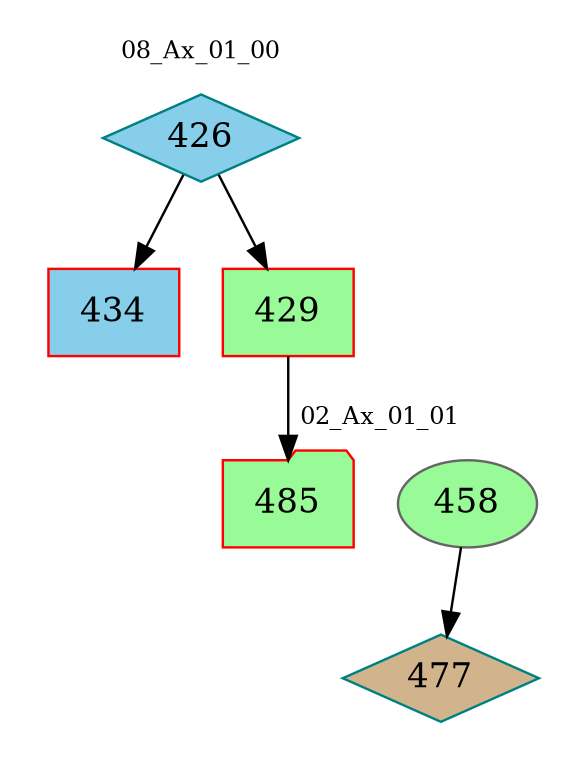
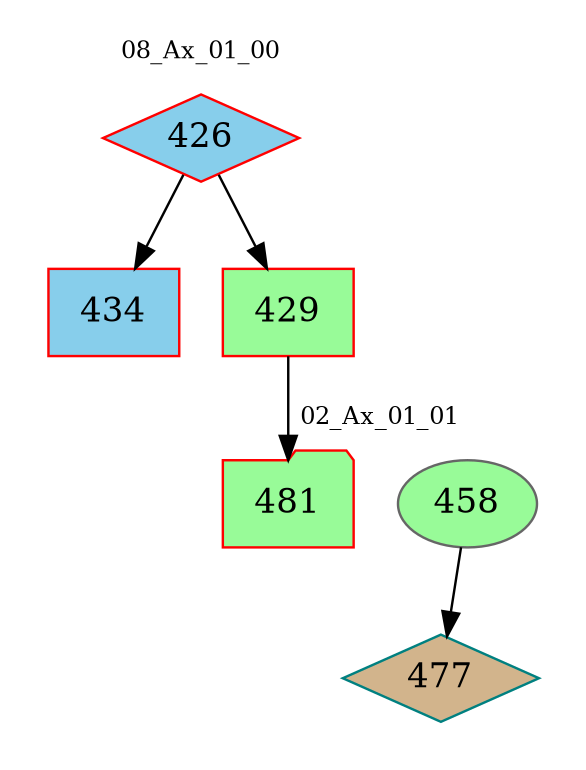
node "426": color teal -> red
node "485": label "485" -> "481"
